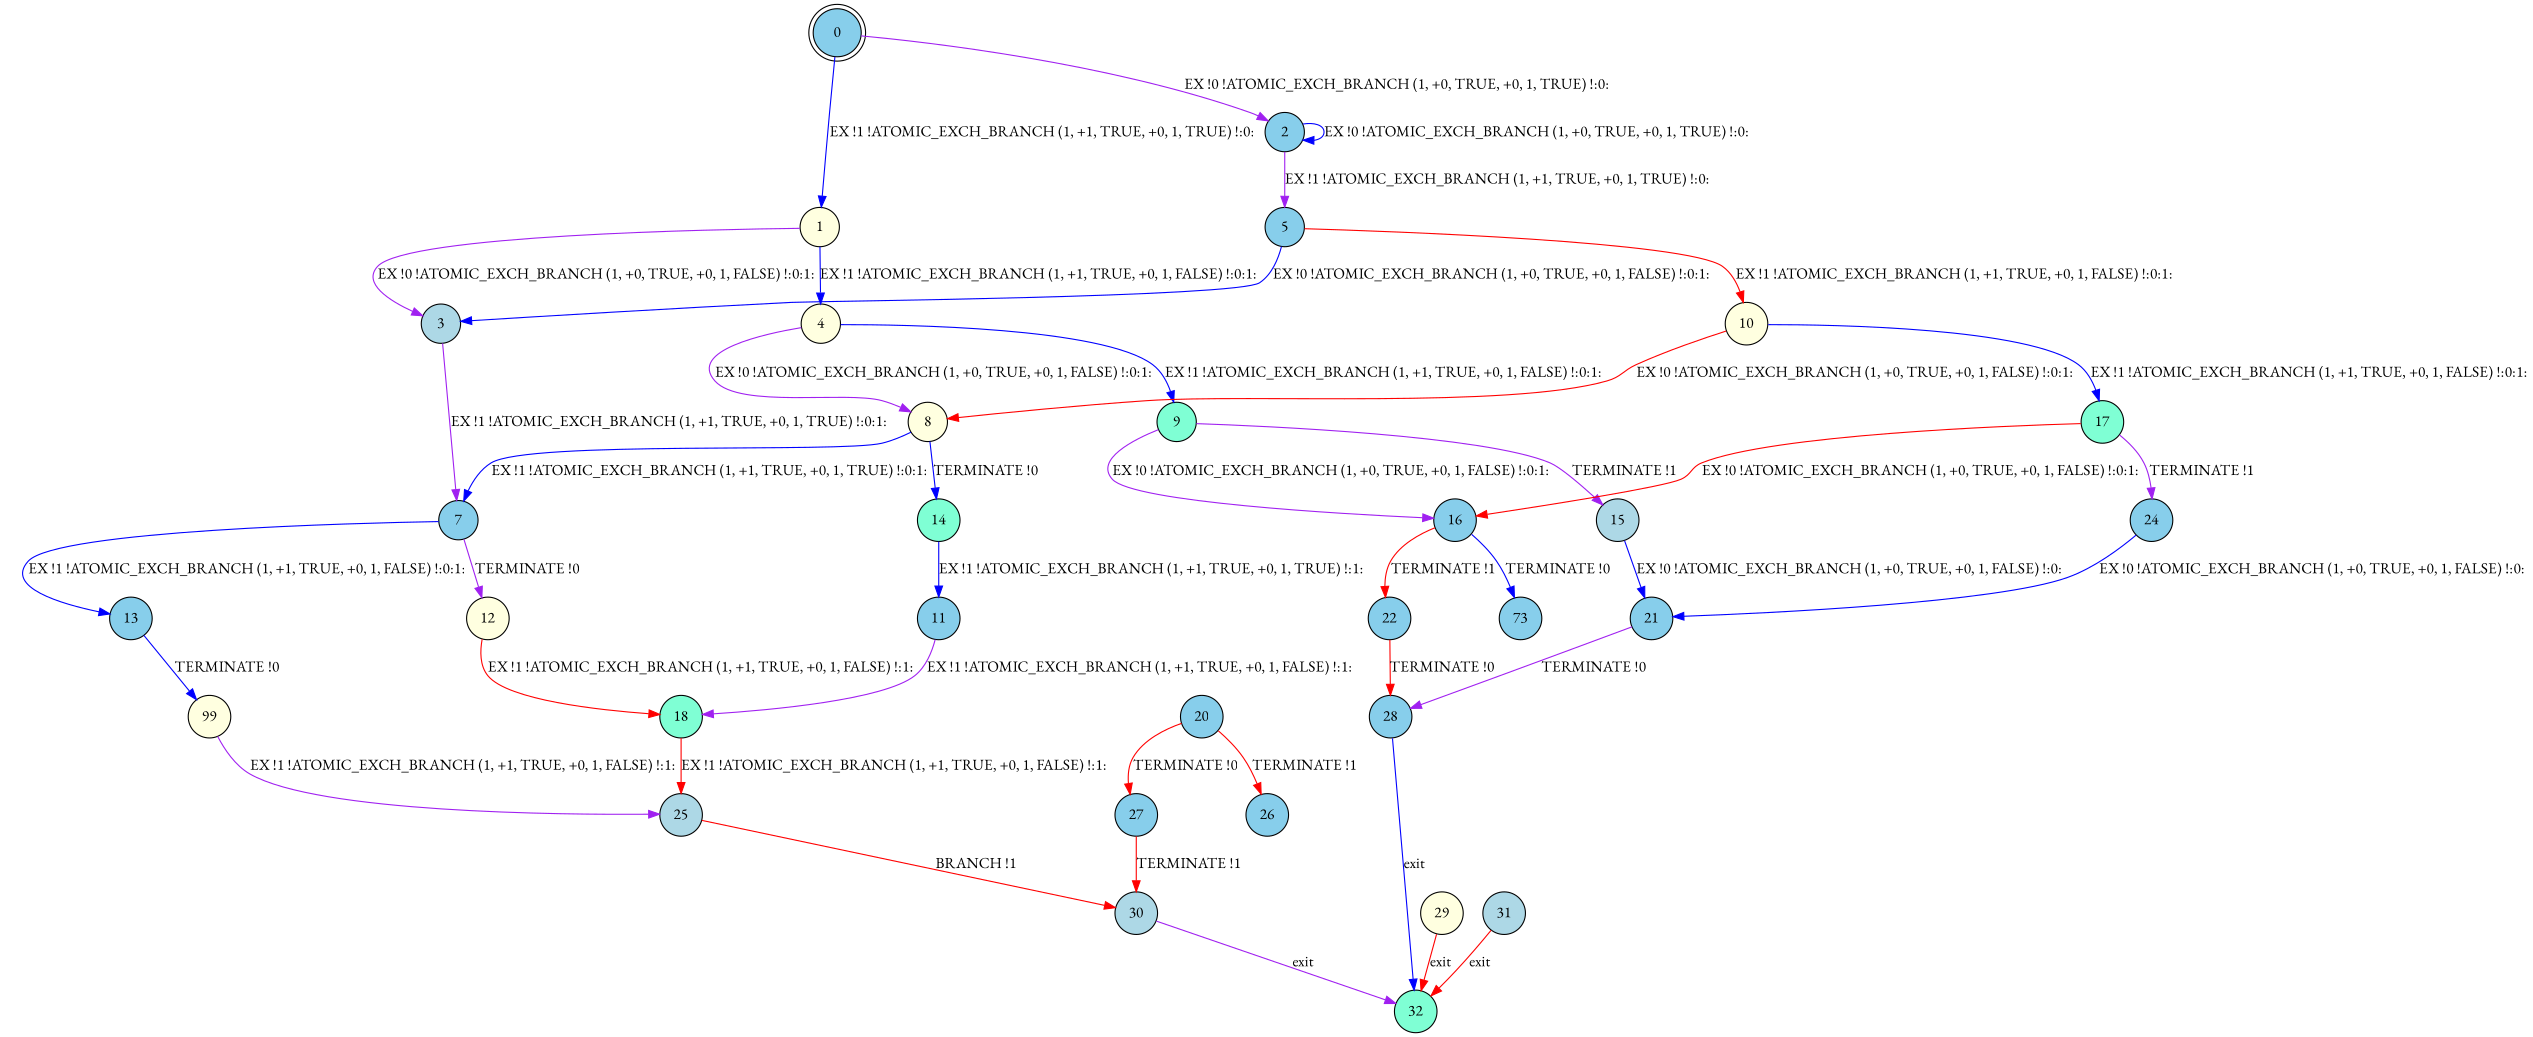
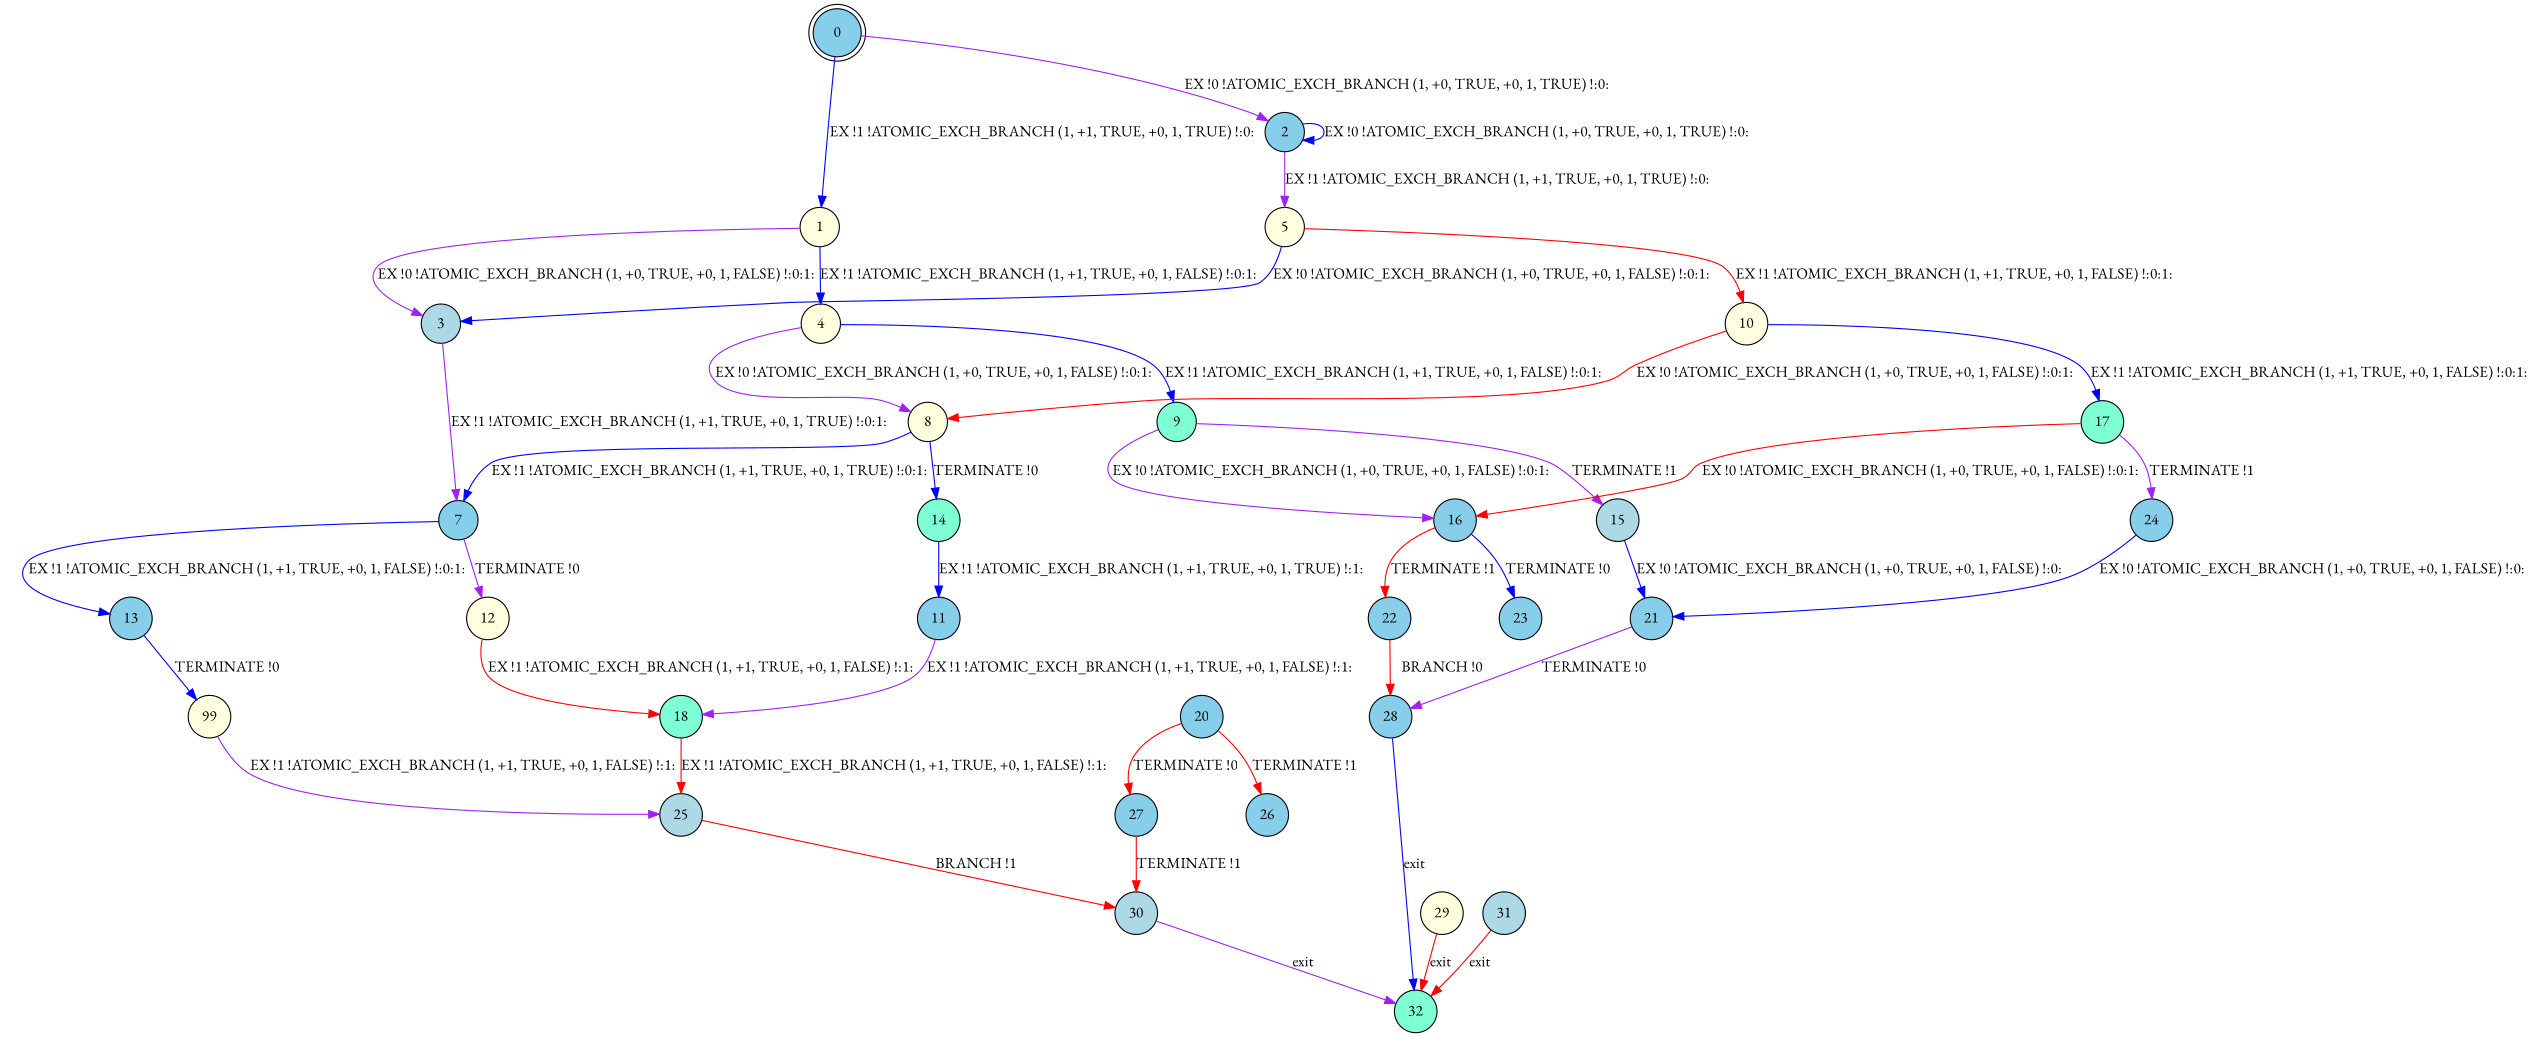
node "5": fillcolor skyblue -> lightyellow
node "73": label "73" -> "23"
edge "22" -> "28": label "TERMINATE !0" -> "BRANCH !0"
